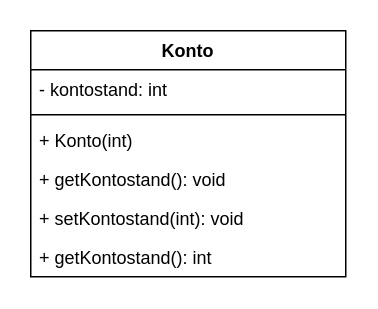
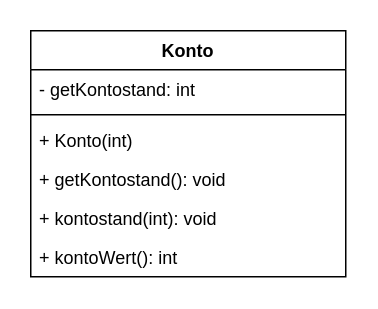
node "- kontostand: int": label "- kontostand: int" -> "- getKontostand: int"
node "+ setKontostand(int): void": label "+ setKontostand(int): void" -> "+ kontostand(int): void"
node "+ getKontostand(): int": label "+ getKontostand(): int" -> "+ kontoWert(): int"
